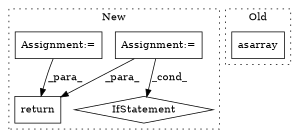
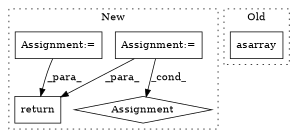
node "IfStatement": label "IfStatement" -> "Assignment"
